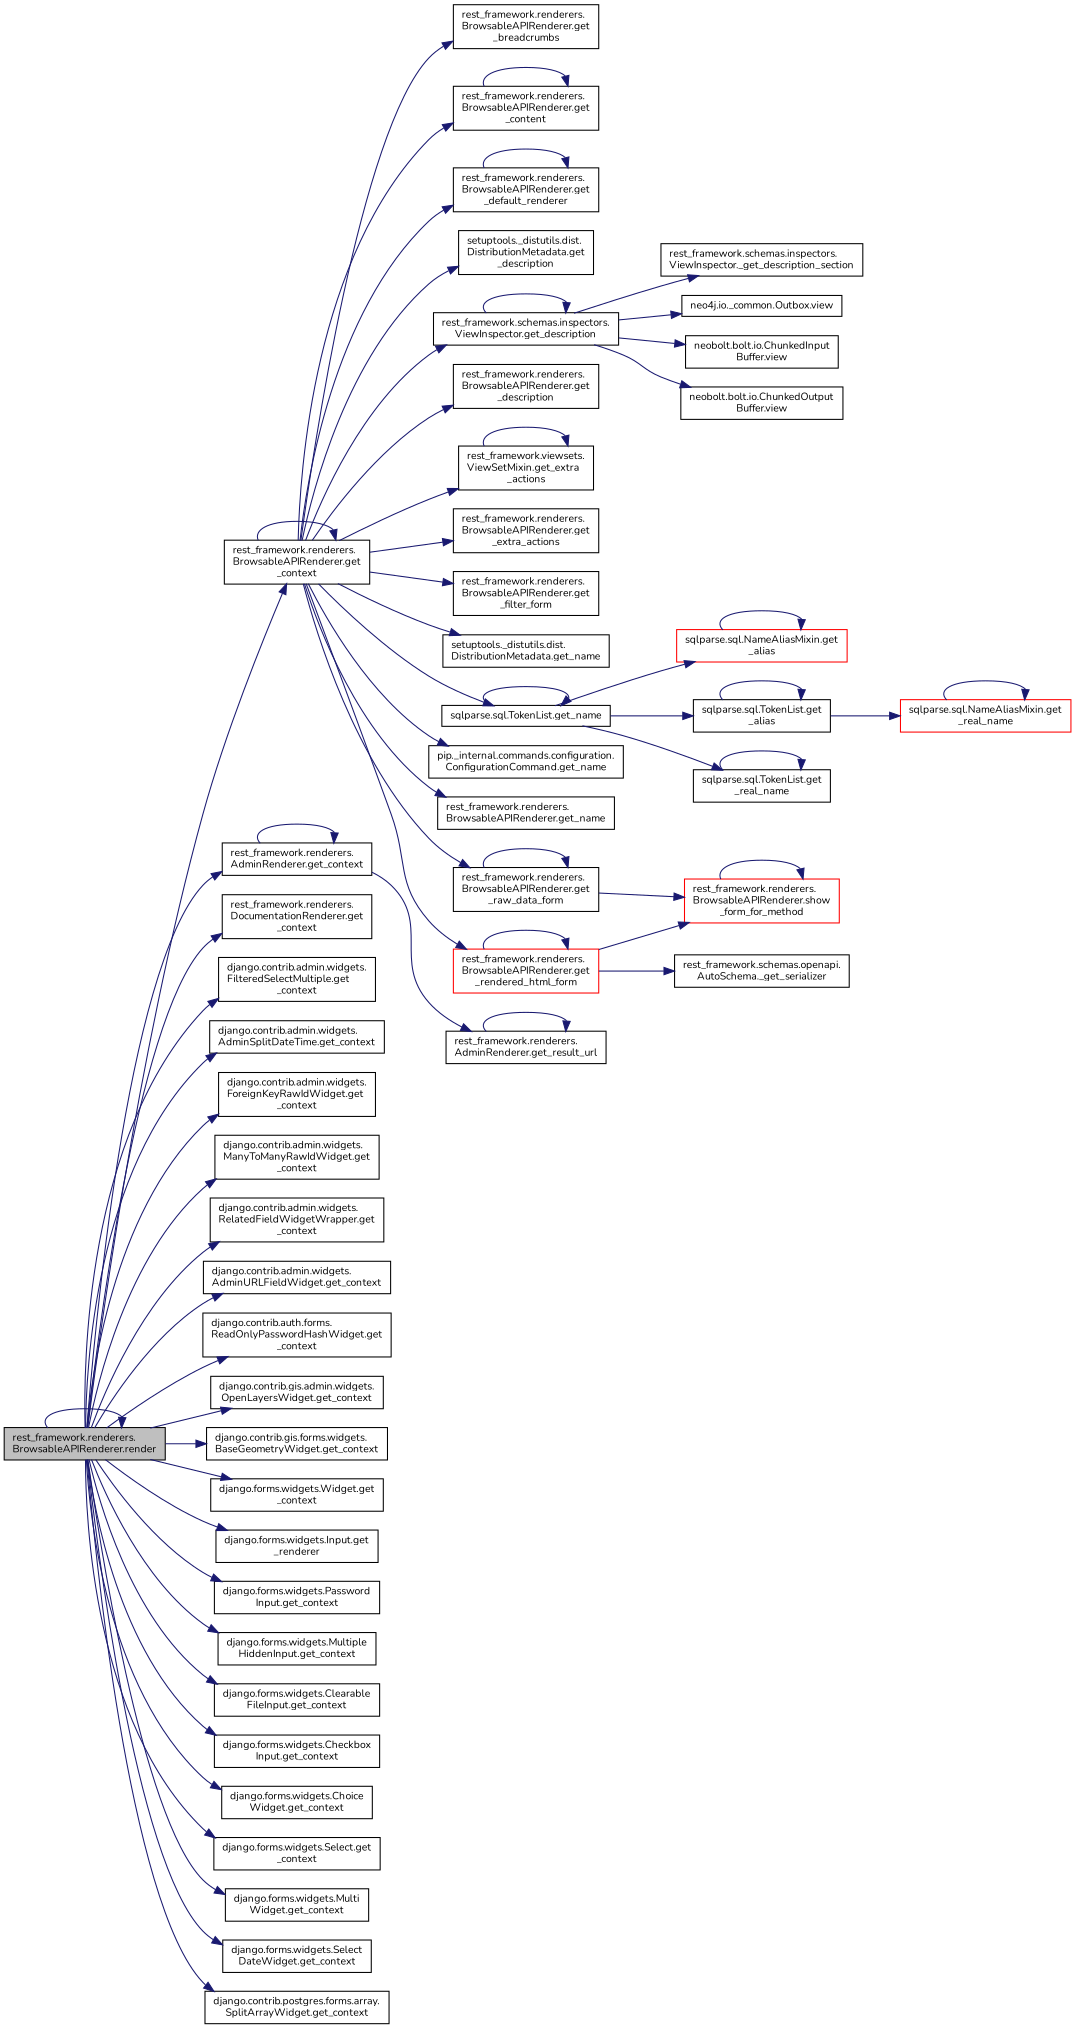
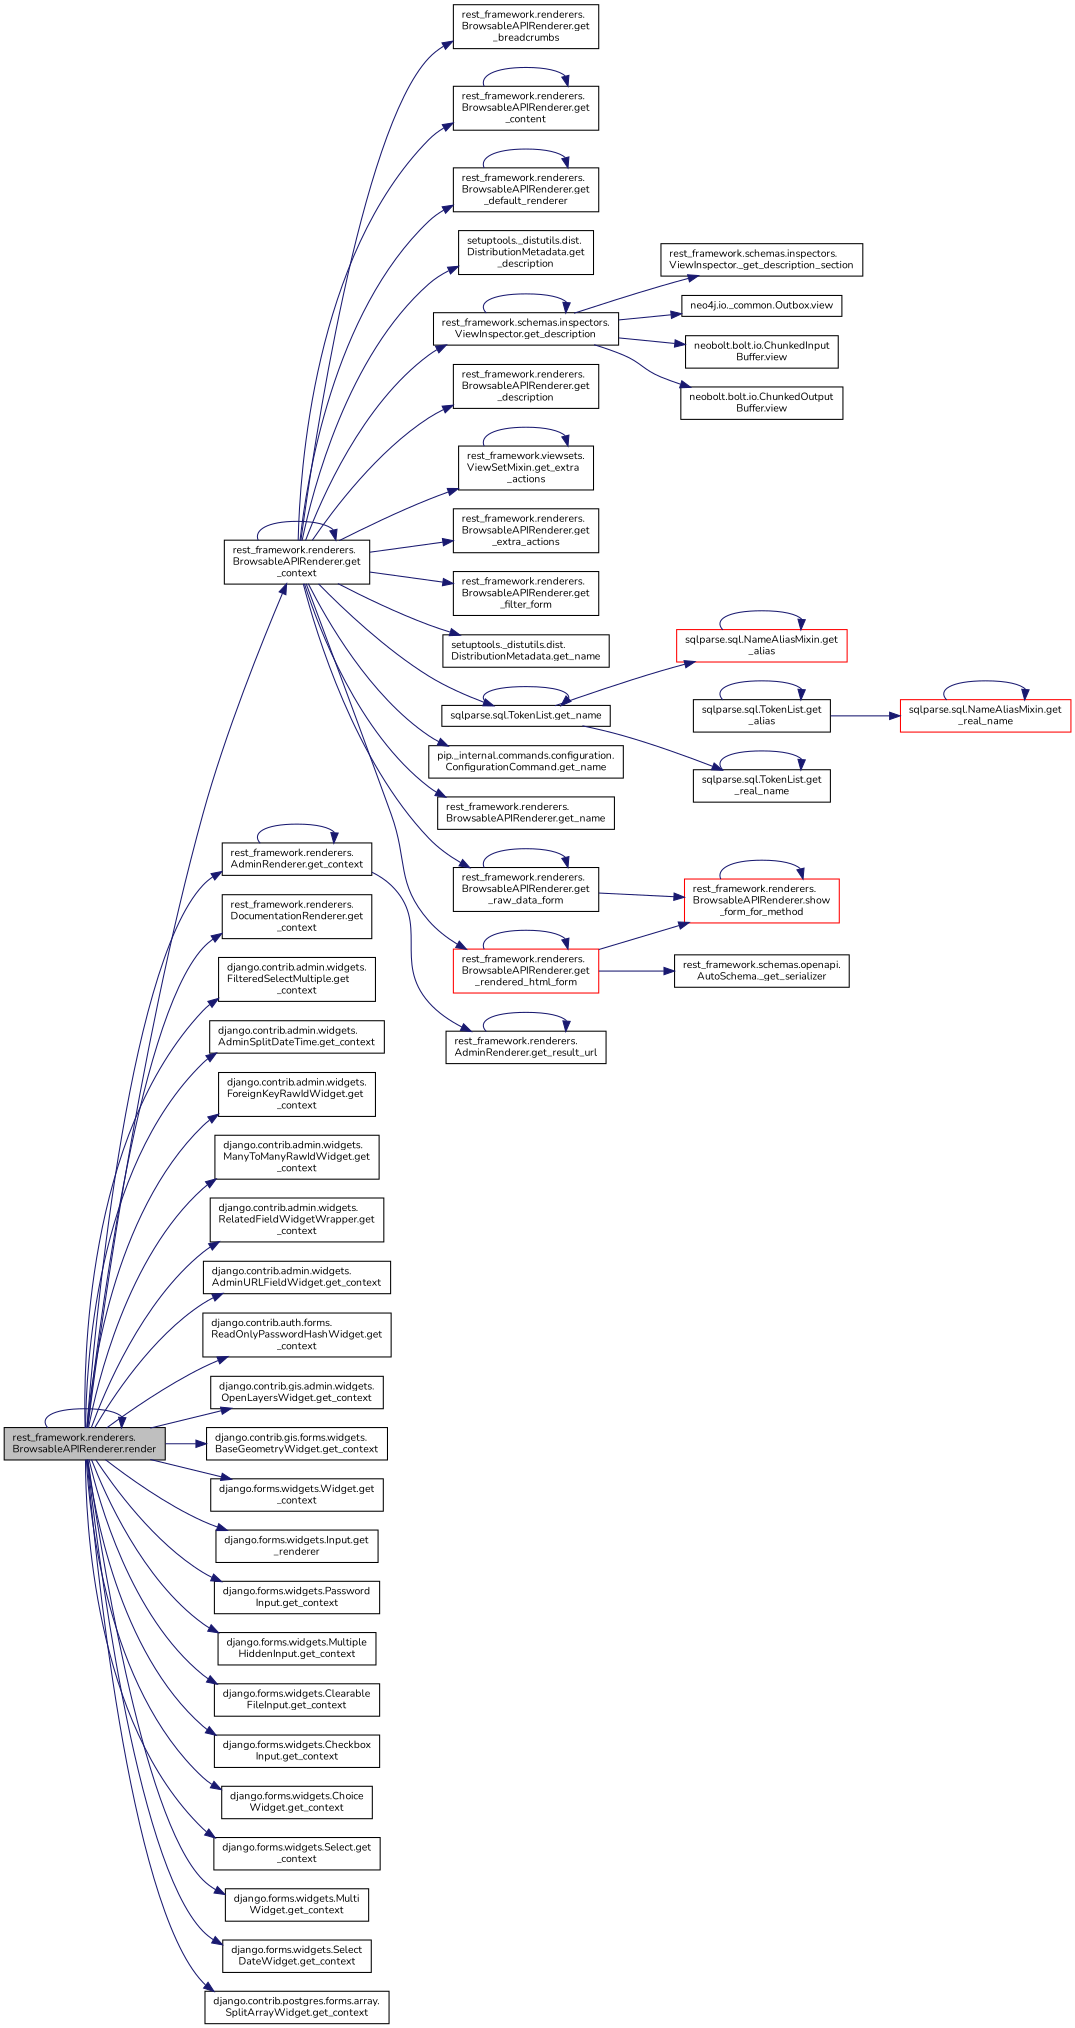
edge "sqlparse.sql.TokenList.get_name" -> "sqlparse.sql.TokenList.get _alias": removed
